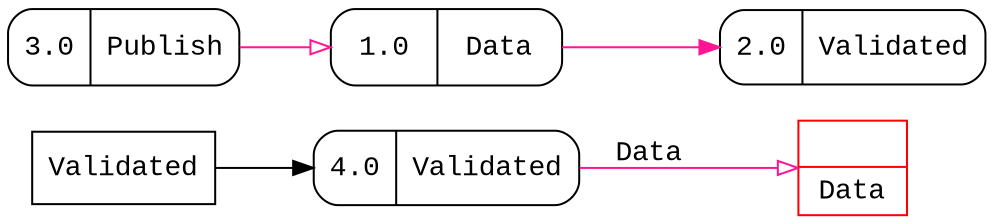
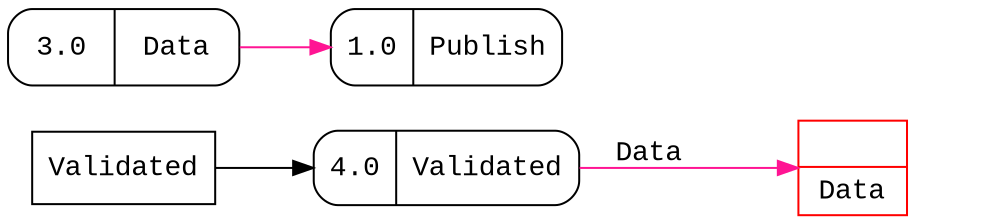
node "3.0": text "Publish" -> "Data"
node "1.0": text "Data" -> "Publish"
edge "3.0" -> "1.0": arrowhead onormal -> normal
node "2.0": removed
edge "4.0" -> "Data": arrowhead onormal -> normal
